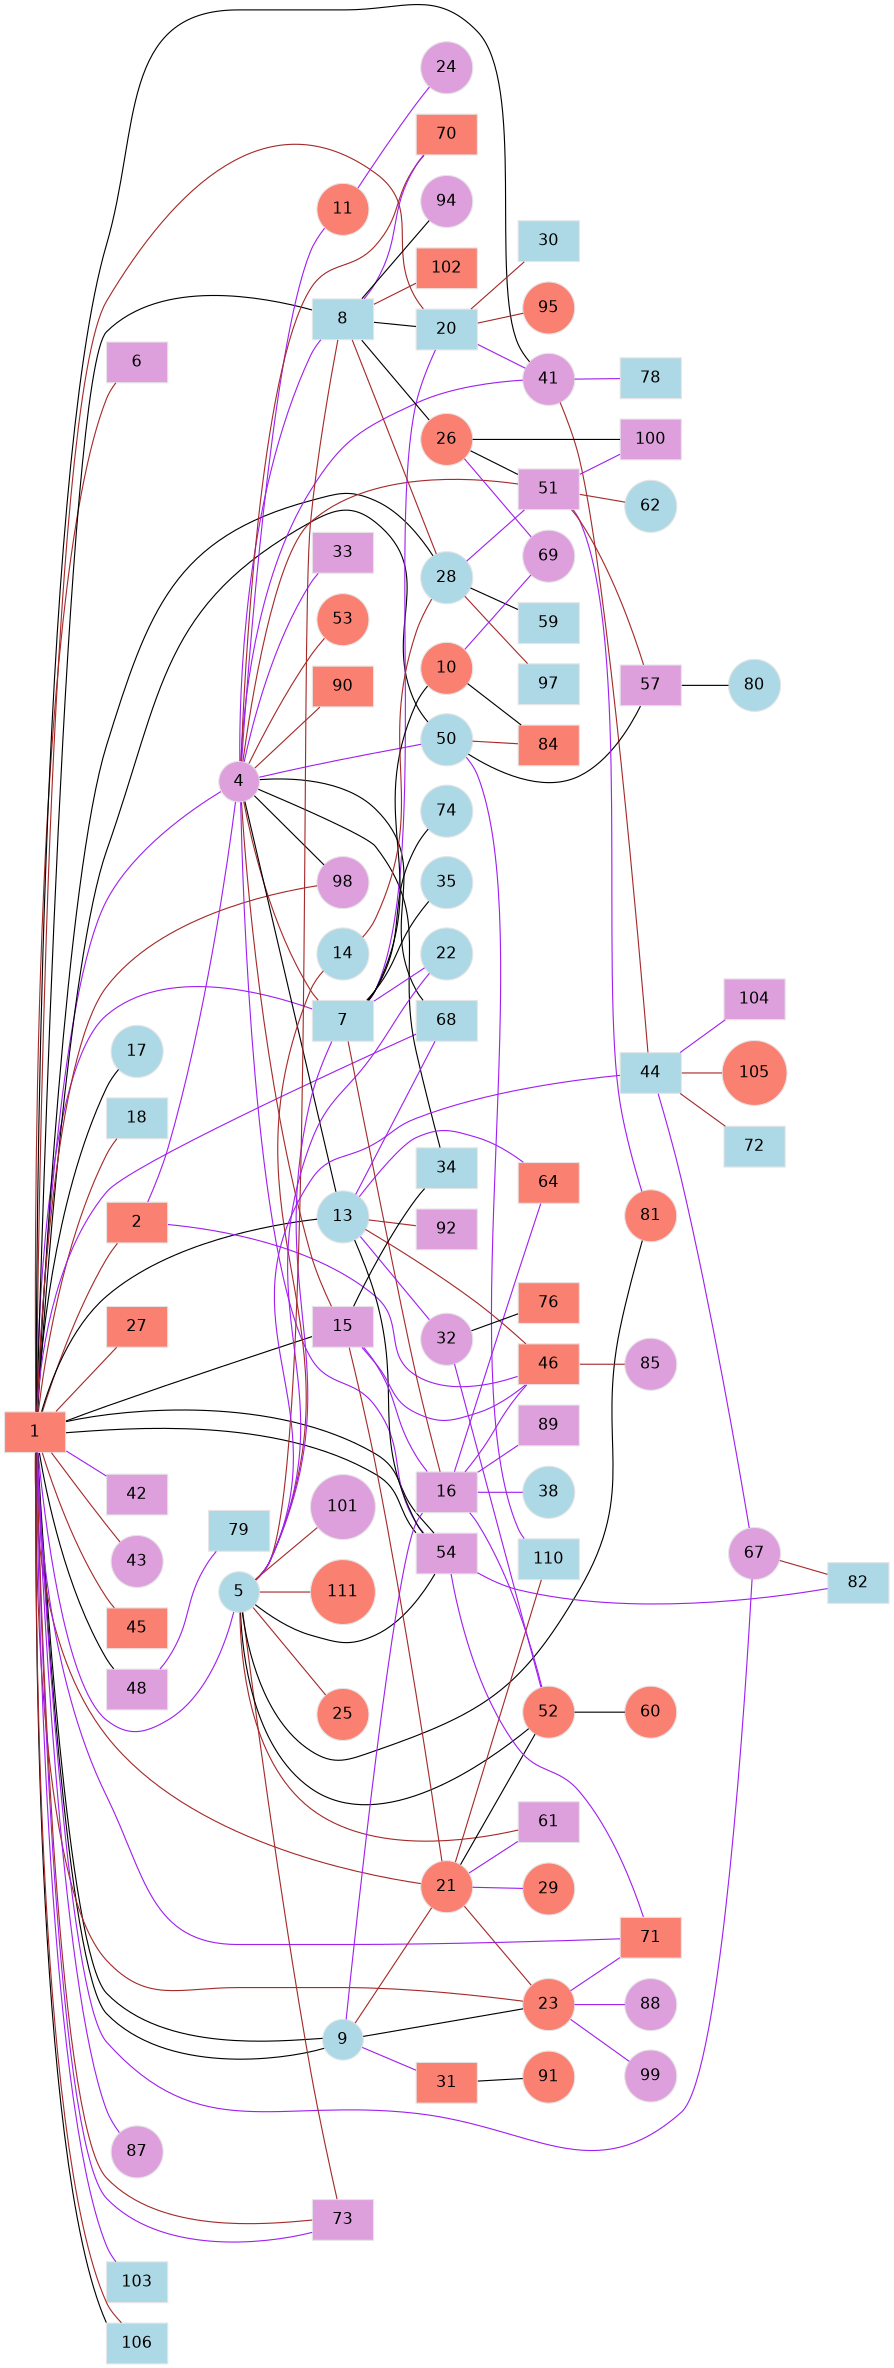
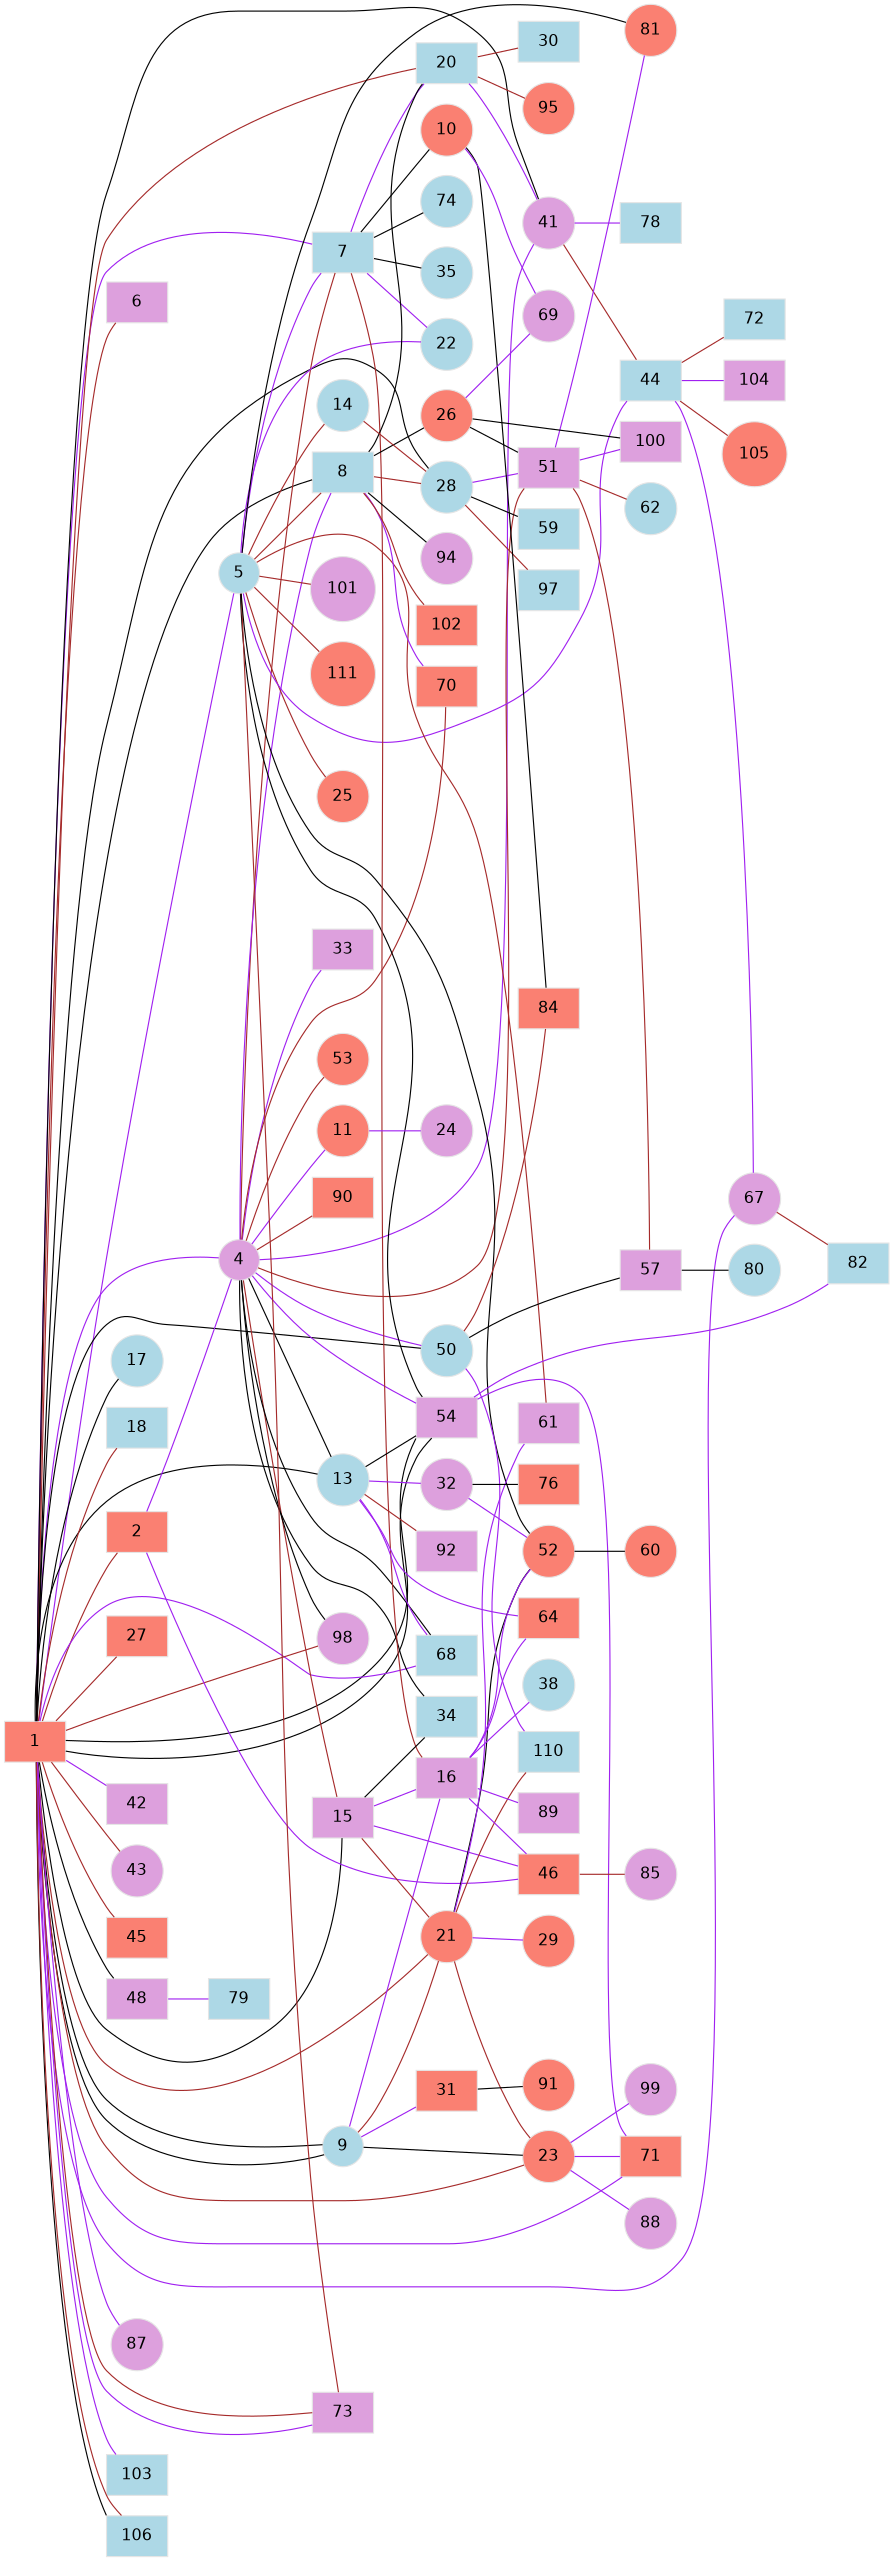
edge "13" -- "46": removed
